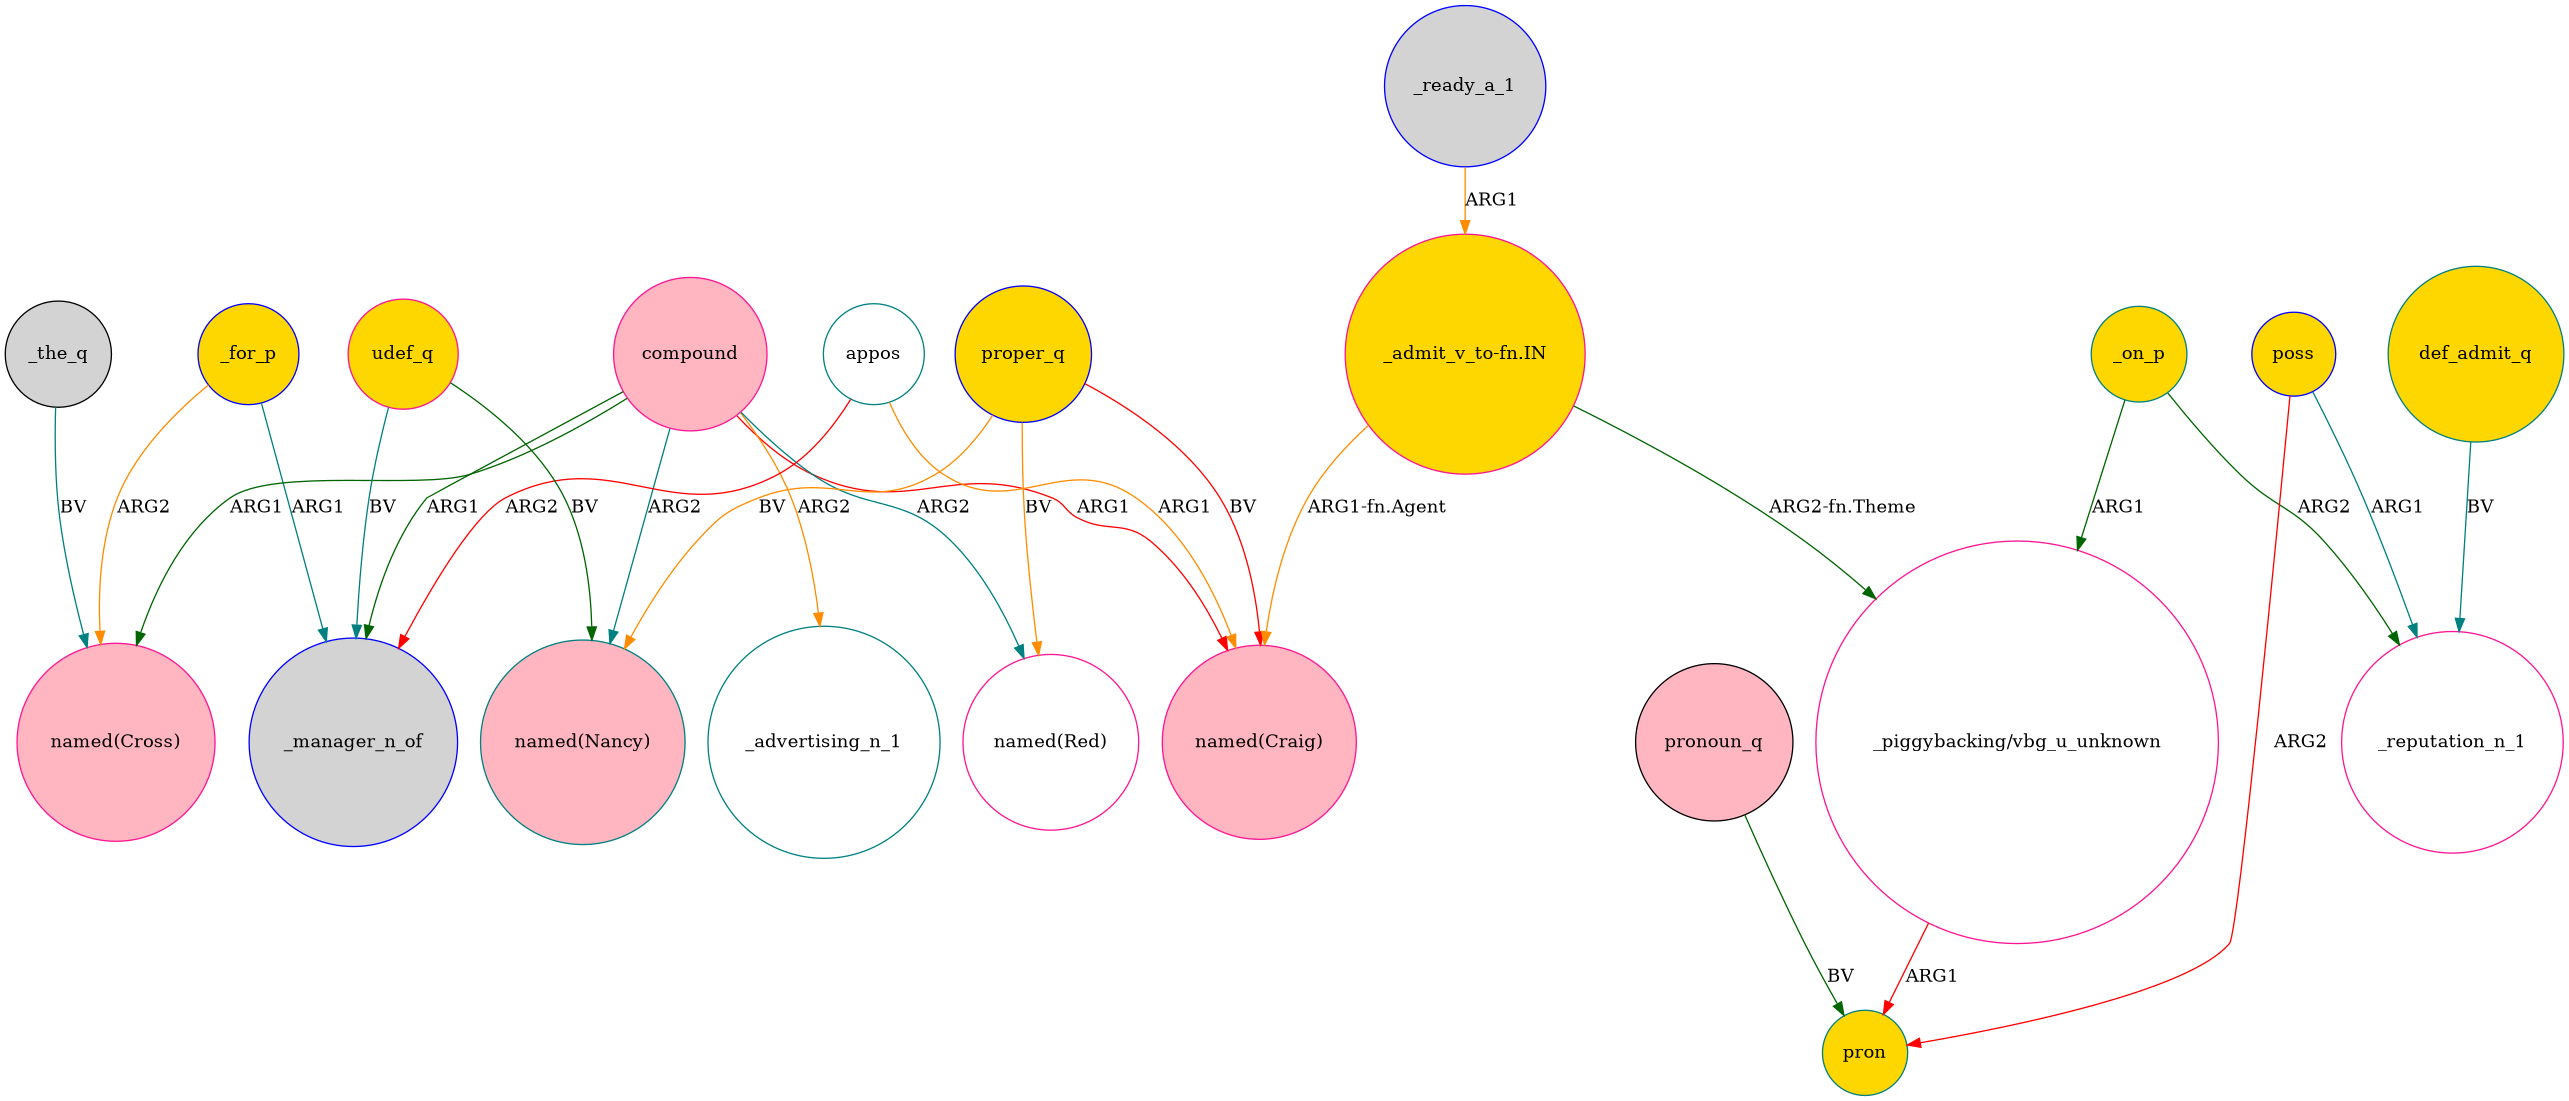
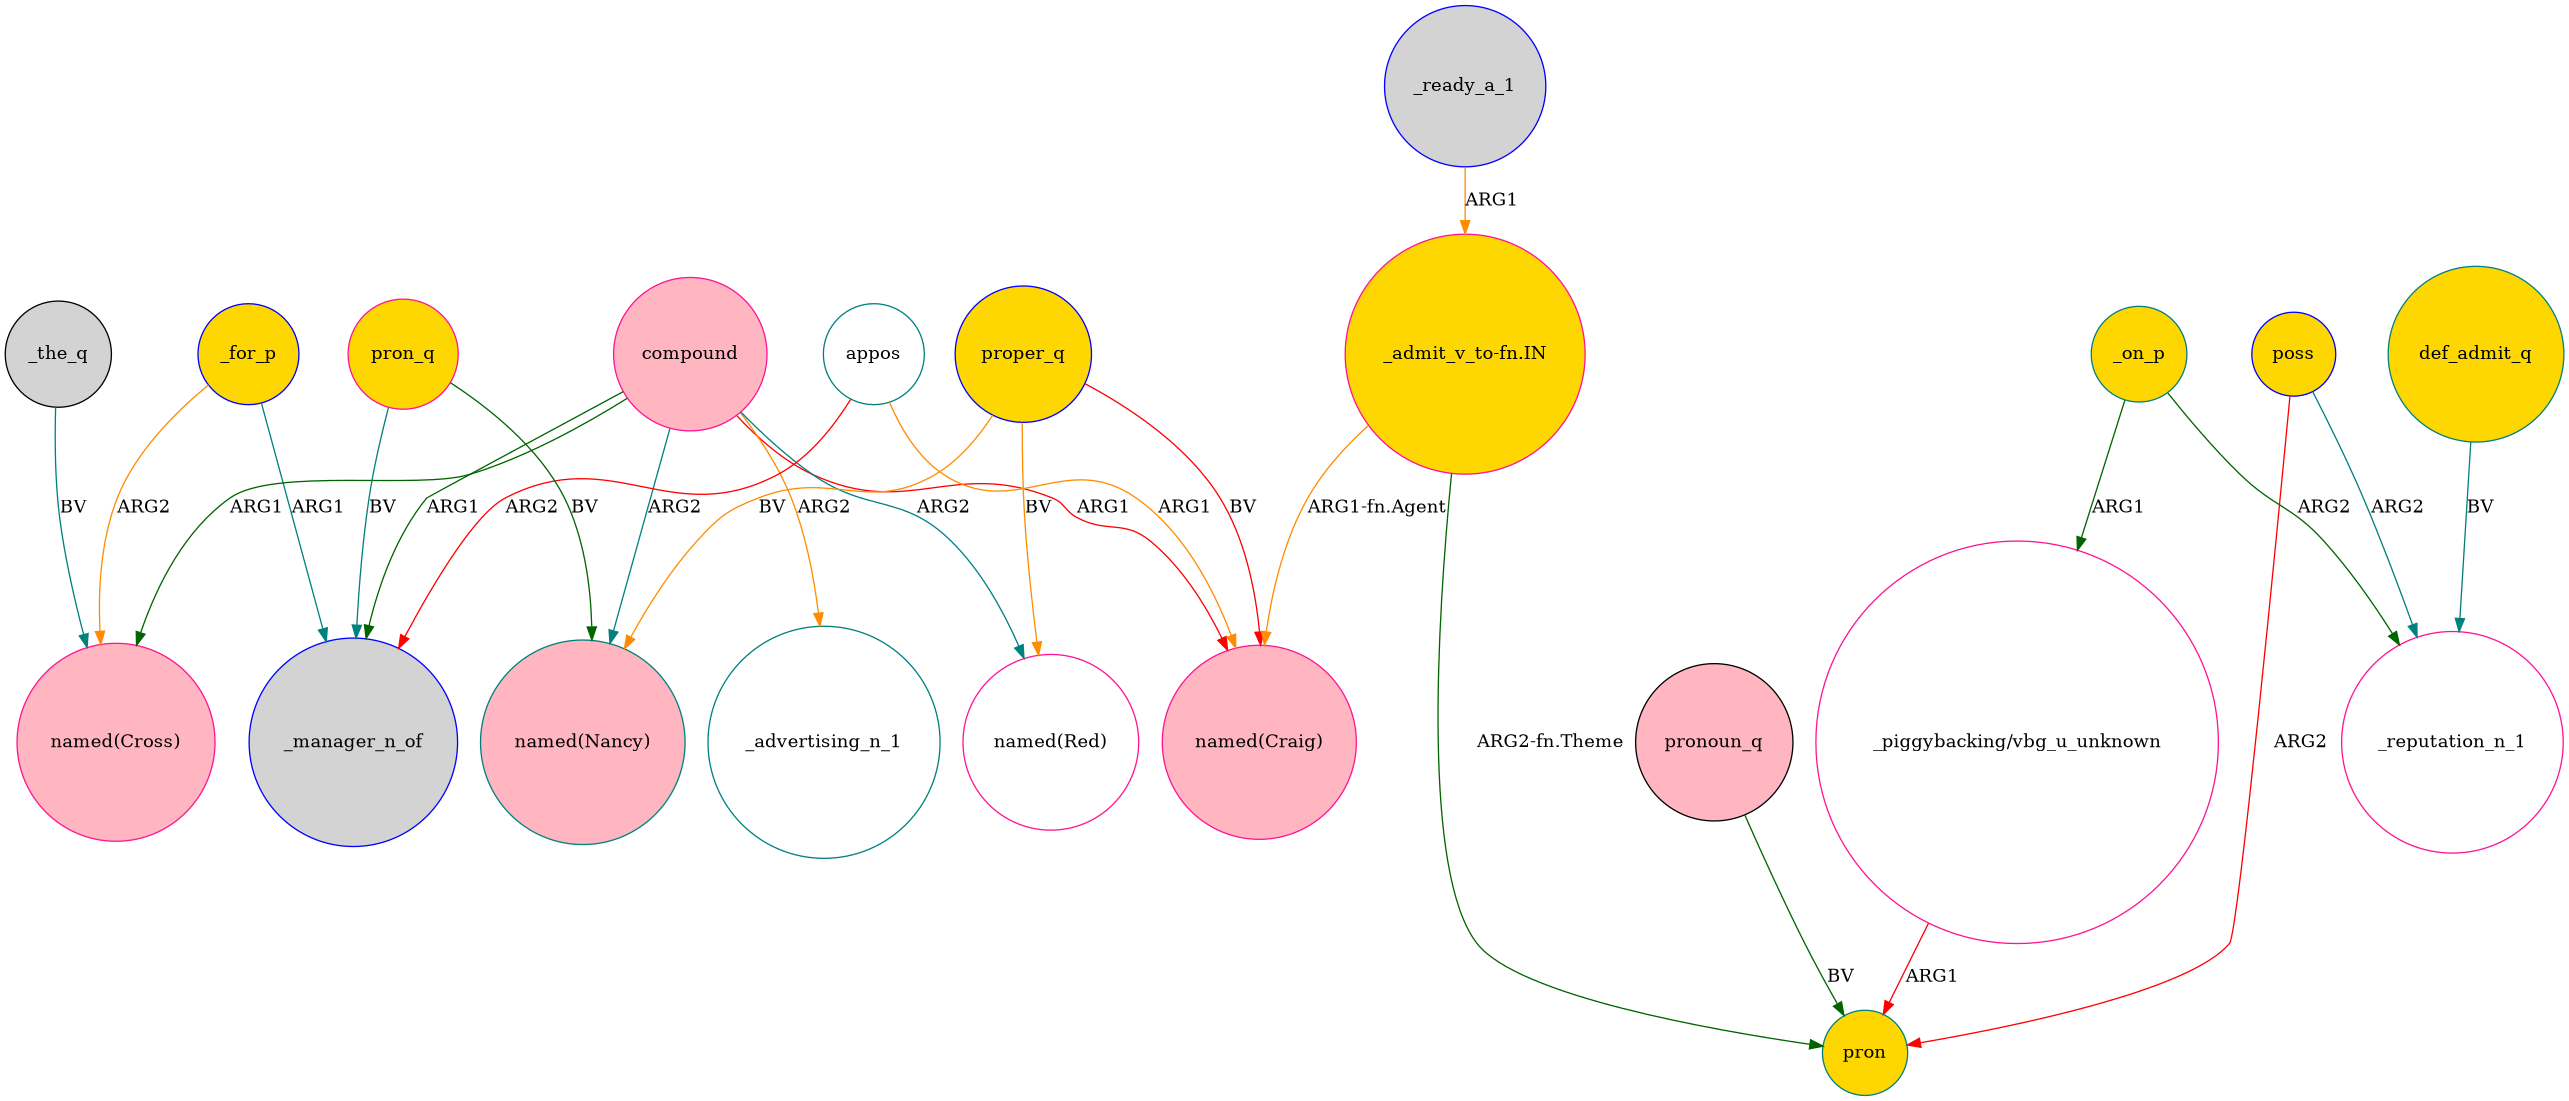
node "udef_q": label "udef_q" -> "pron_q"
edge "_admit_v_to-fn.IN" -> "_piggybacking/vbg_u_unknown": now "_admit_v_to-fn.IN" -> "pron"
edge "poss" -> "_reputation_n_1": label "ARG1" -> "ARG2"
